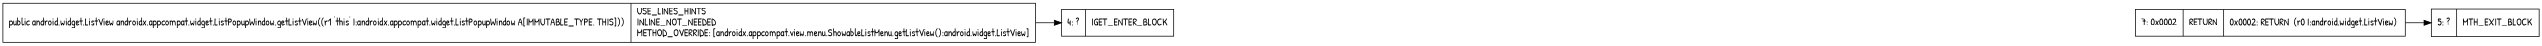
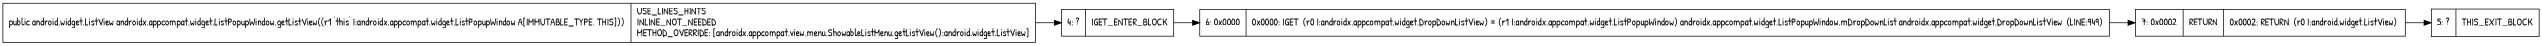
node "5: ?": text "MTH_EXIT_BLOCK" -> "THIS_EXIT_BLOCK"
node "6: 0x0000": added
